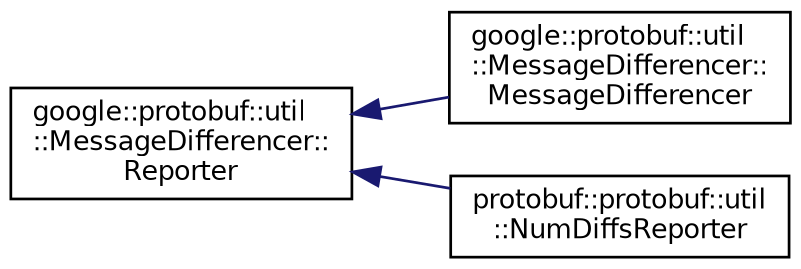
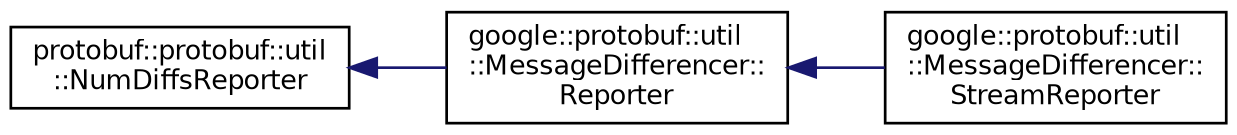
node "google::protobuf::util ::MessageDifferencer:: MessageDifferencer": label "google::protobuf::util ::MessageDifferencer:: MessageDifferencer" -> "google::protobuf::util ::MessageDifferencer:: StreamReporter"
edge "protobuf::protobuf::util ::NumDiffsReporter" -> "google::protobuf::util ::MessageDifferencer:: Reporter": reversed
